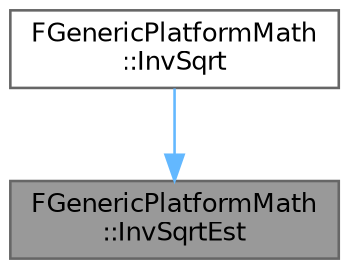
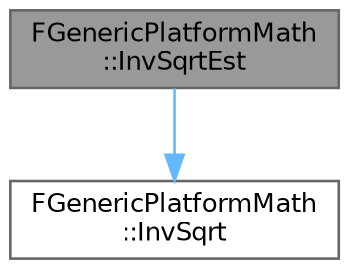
edge "FGenericPlatformMath ::InvSqrt" -> "FGenericPlatformMath ::InvSqrtEst": reversed
